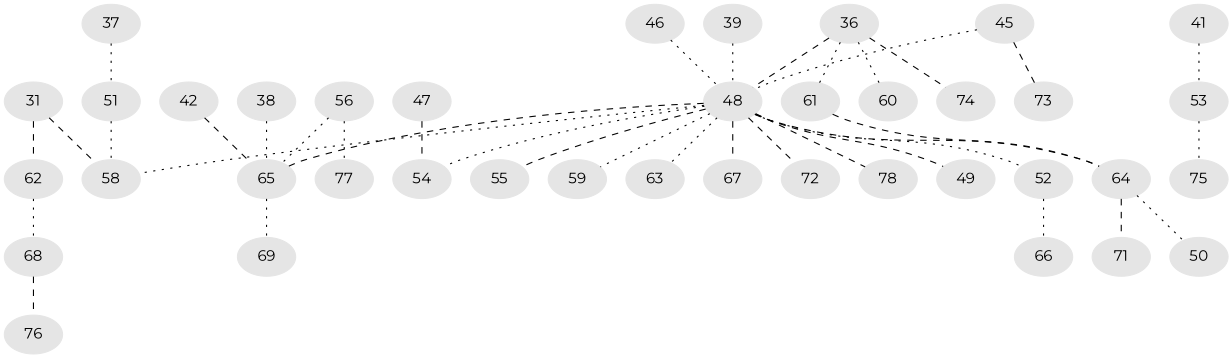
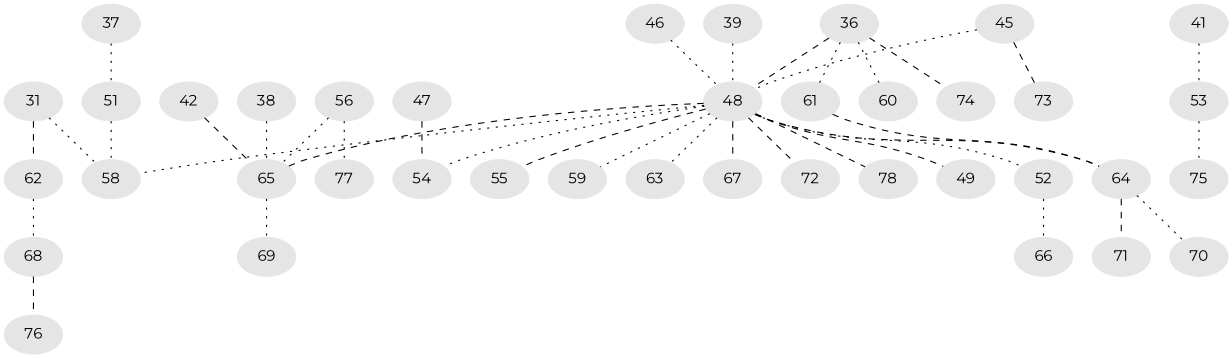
edge "31" -- "58": style dashed -> dotted
node "50": label "50" -> "70"
